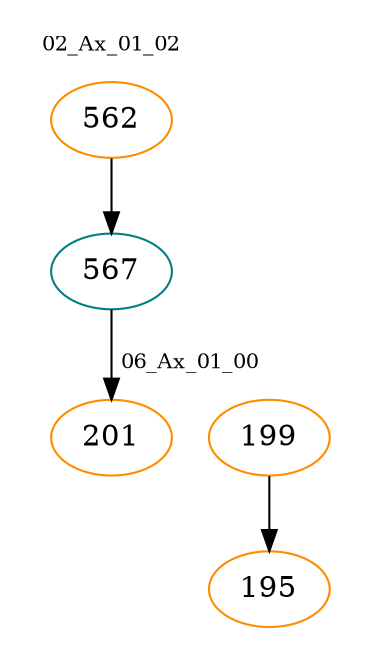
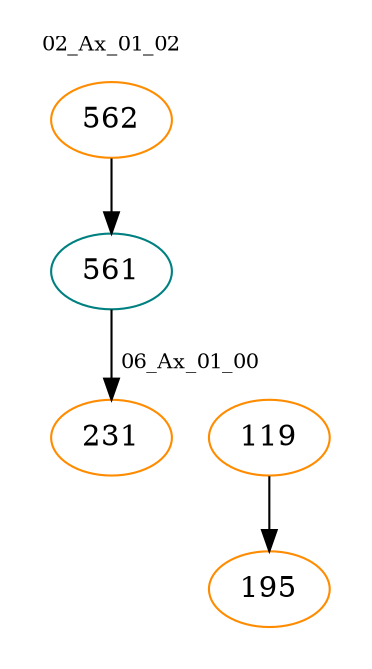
node "567": label "567" -> "561"
node "201": label "201" -> "231"
node "199": label "199" -> "119"
